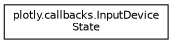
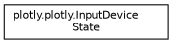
node "plotly.callbacks.InputDevice State": label "plotly.callbacks.InputDevice State" -> "plotly.plotly.InputDevice State"
